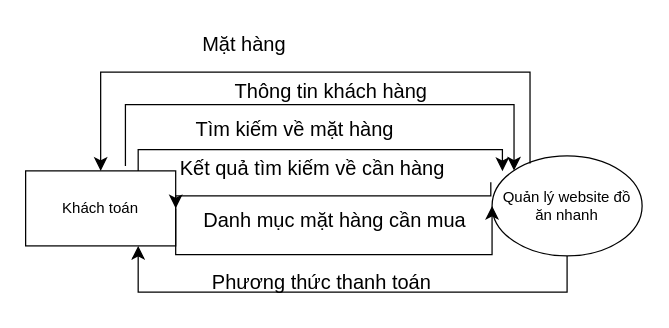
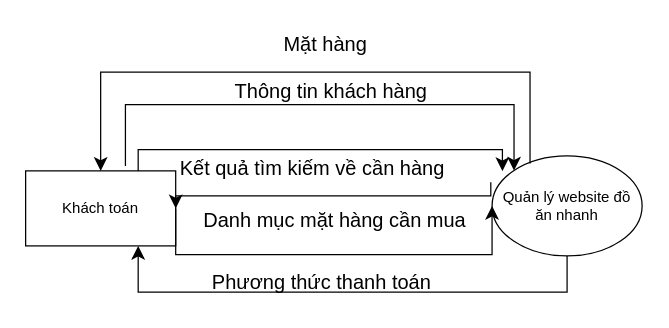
node "Mặt hàng": moved (244, 44) -> (326, 44)
node "Tìm kiếm về mặt hàng": removed
